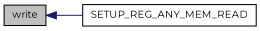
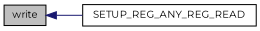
node "SETUP_REG_ANY_MEM_READ": label "SETUP_REG_ANY_MEM_READ" -> "SETUP_REG_ANY_REG_READ"
